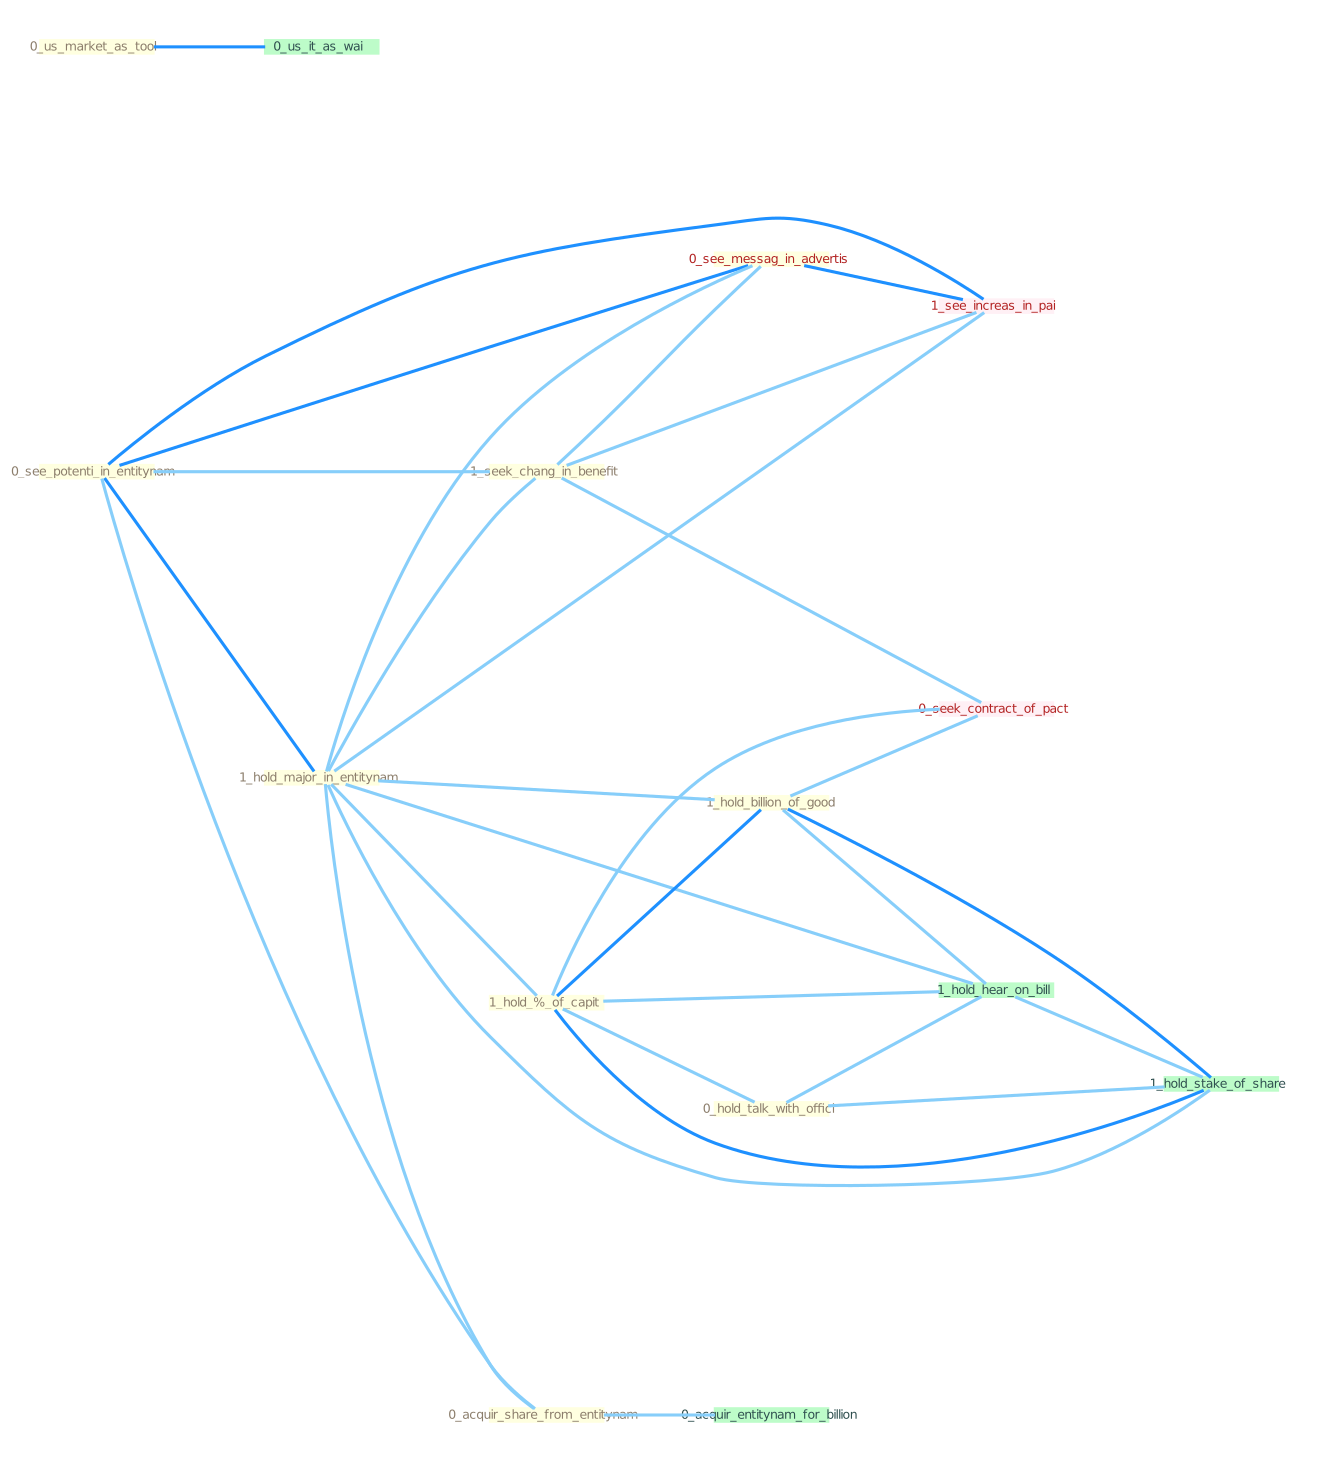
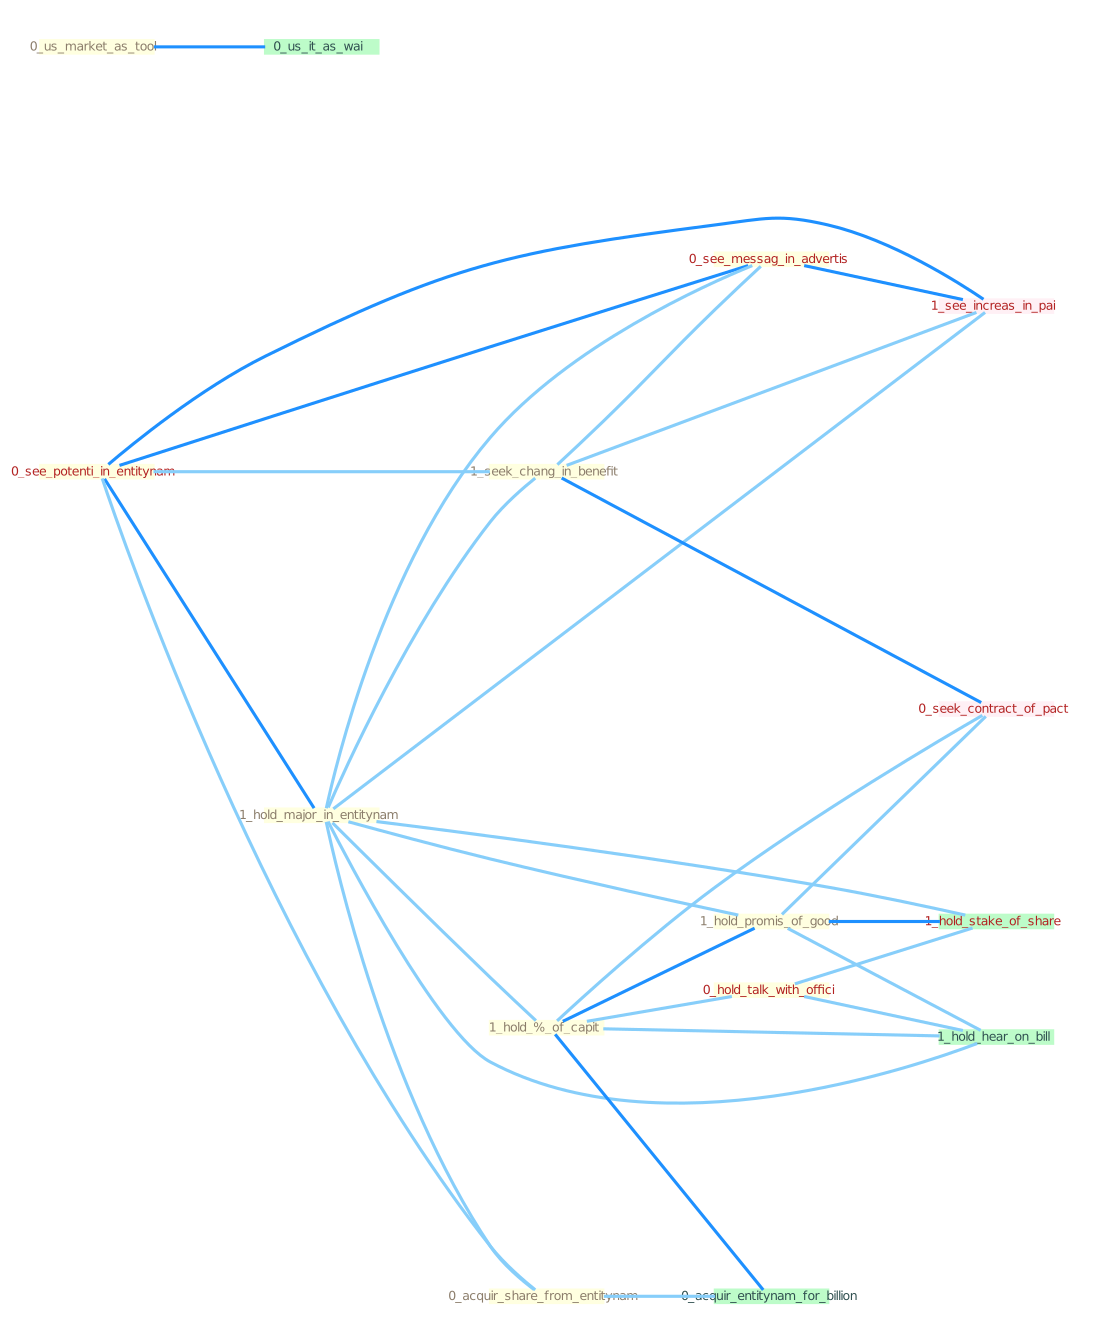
node "0_see_potenti_in_entitynam": fontcolor #8b7d6b -> #b22222
edge "1_seek_chang_in_benefit" -- "0_seek_contract_of_pact": color #87cefa -> #1e90ff
node "1_hold_billion_of_good": label "1_hold_billion_of_good" -> "1_hold_promis_of_good"
edge "1_hold_hear_on_bill" -- "1_hold_stake_of_share": removed
node "1_hold_stake_of_share": fontcolor #2f4f4f -> #b22222
node "0_hold_talk_with_offici": fontcolor #8b7d6b -> #b22222
edge "1_hold_%_of_capit" -- "1_hold_stake_of_share": now "1_hold_%_of_capit" -- "0_acquir_entitynam_for_billion"
